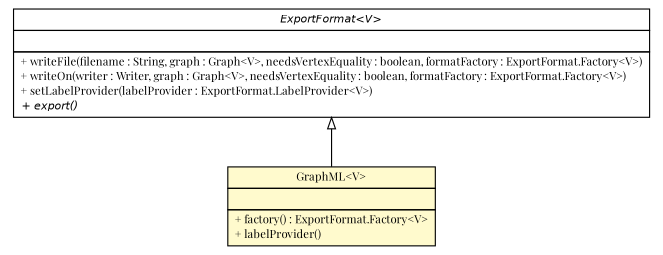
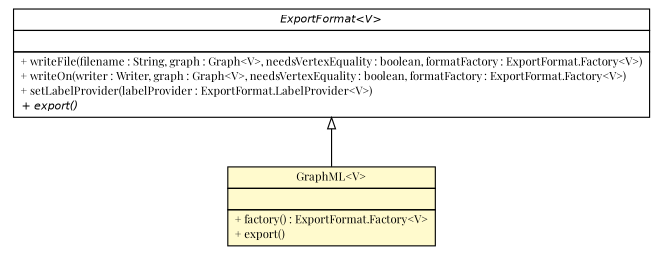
node "GraphML<V>": text "+ labelProvider()" -> "+ export()"
